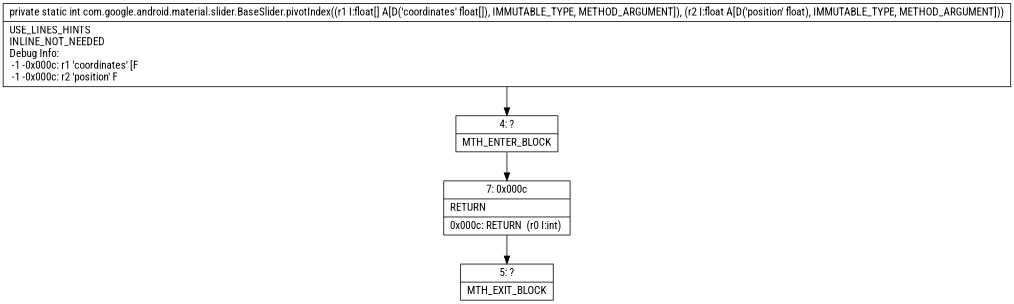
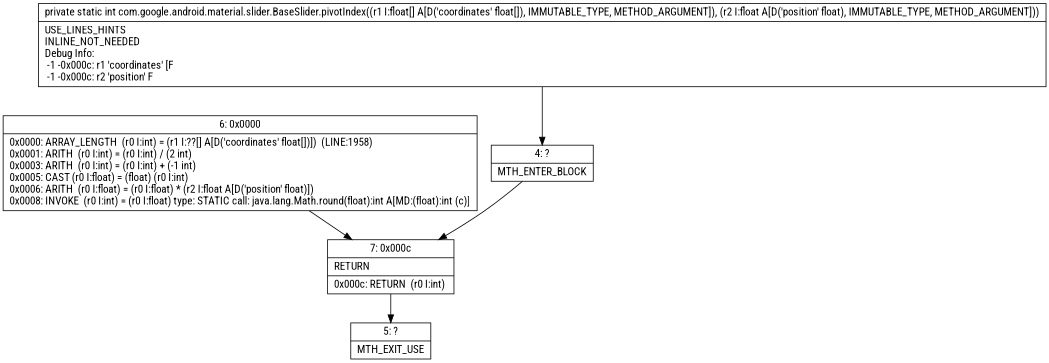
node "6: 0x0000": added
node "5: ?": text "MTH_EXIT_BLOCK" -> "MTH_EXIT_USE"
